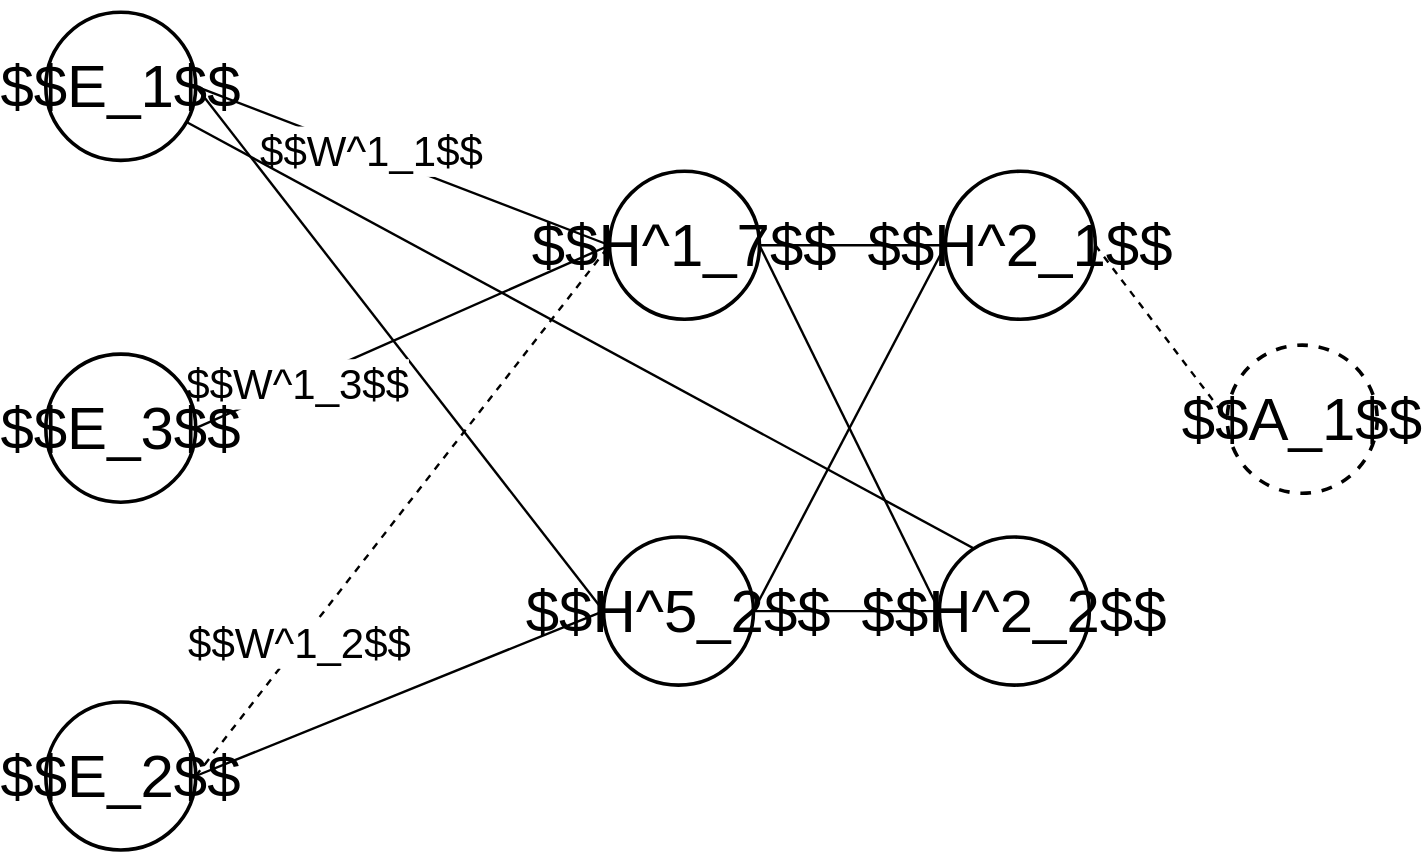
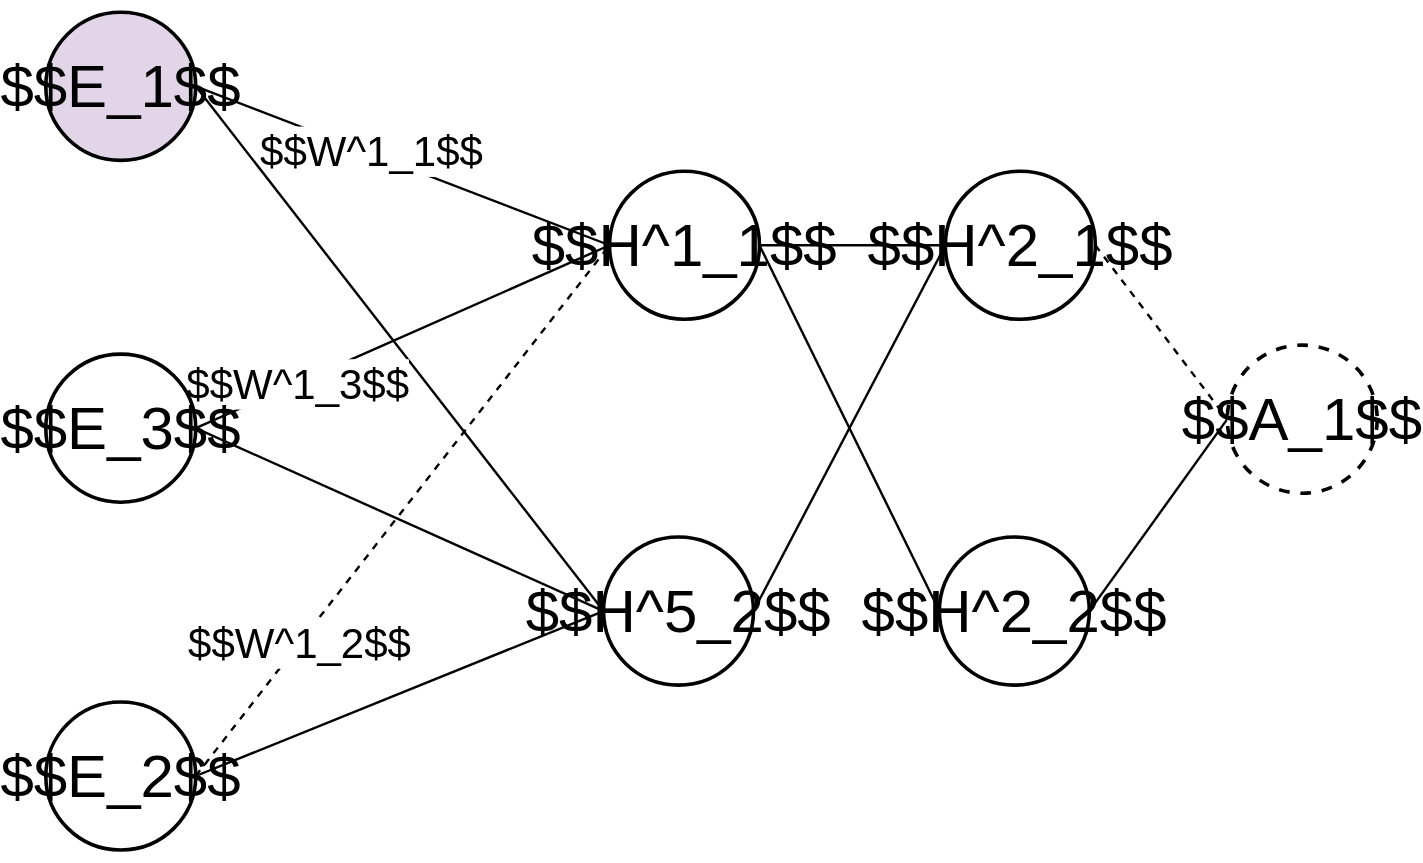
node "$$E_1$$": fillcolor #ffffff -> #e1d5e7
node "$$H^1_7$$": label "$$H^1_7$$" -> "$$H^1_1$$"
edge "$$E_1$$" -- "$$H^2_2$$": now "$$A_1$$" -- "$$H^2_2$$"
edge "$$E_3$$" -- "$$H^5_2$$": added
edge "$$H^5_2$$" -- "$$H^2_2$$": removed
